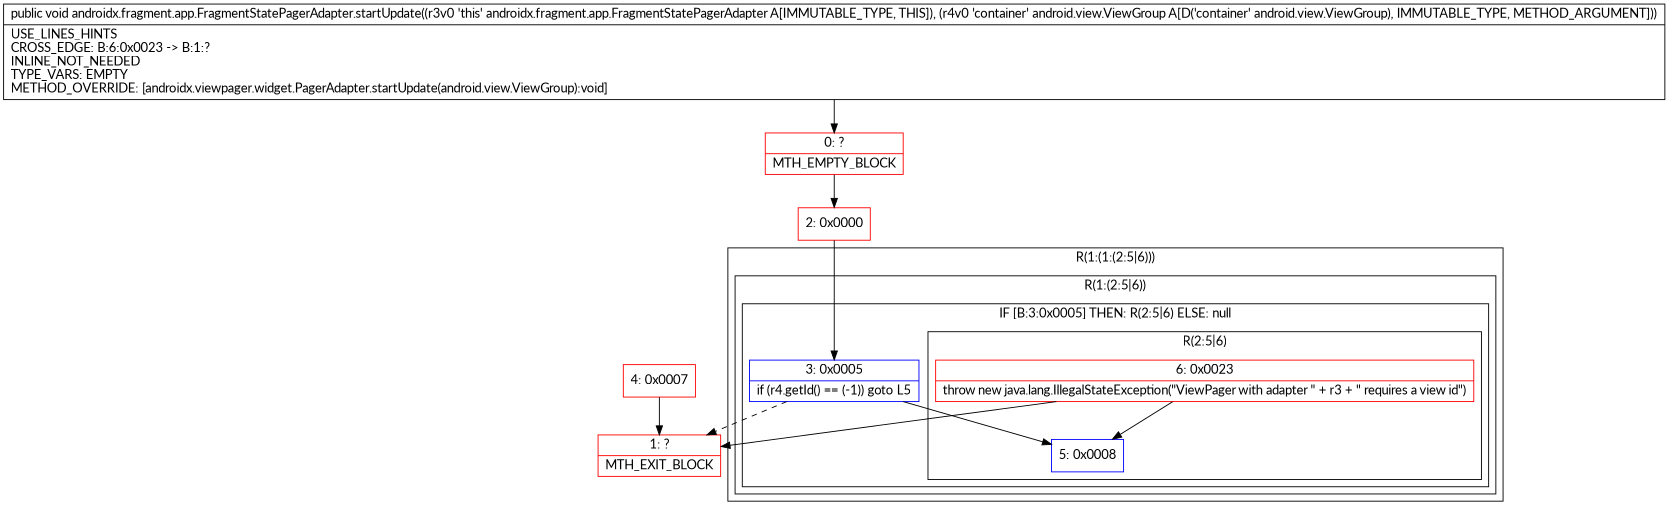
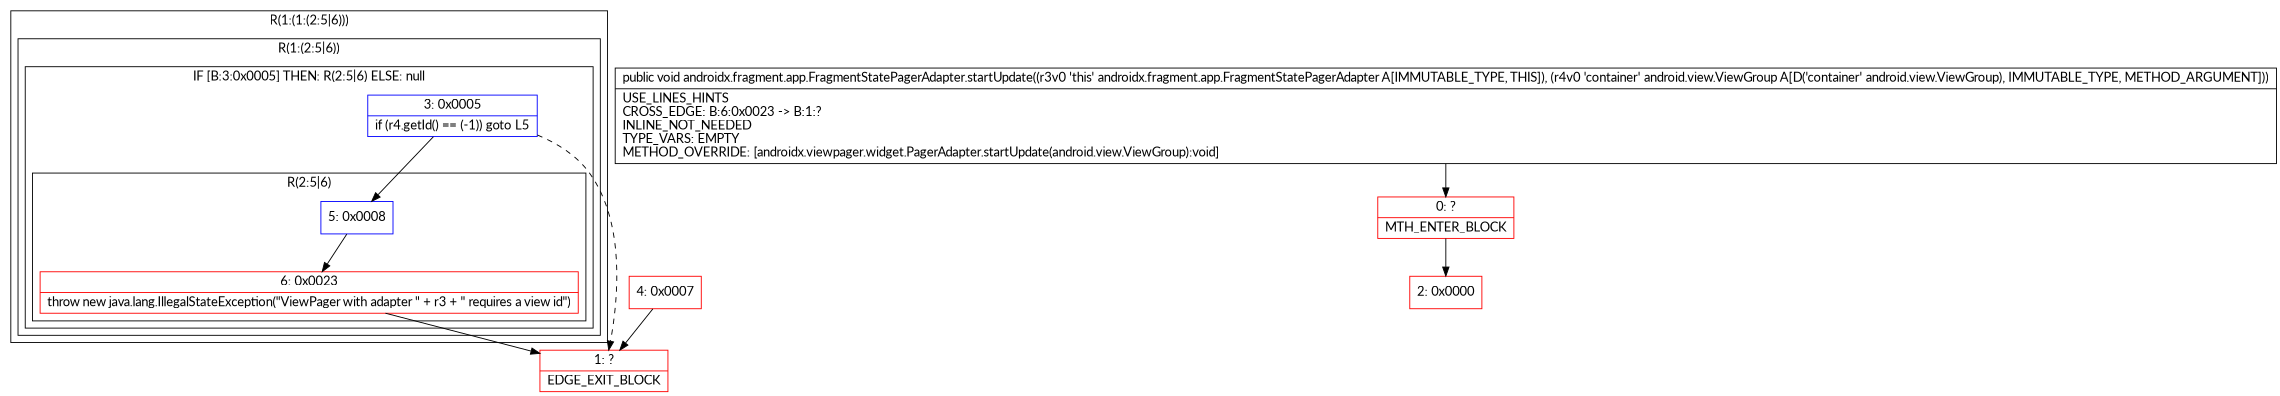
node "0: ?": text "MTH_EMPTY_BLOCK" -> "MTH_ENTER_BLOCK"
edge "2: 0x0000" -> "3: 0x0005": removed
edge "6: 0x0023" -> "5: 0x0008": reversed
node "1: ?": text "MTH_EXIT_BLOCK" -> "EDGE_EXIT_BLOCK"
